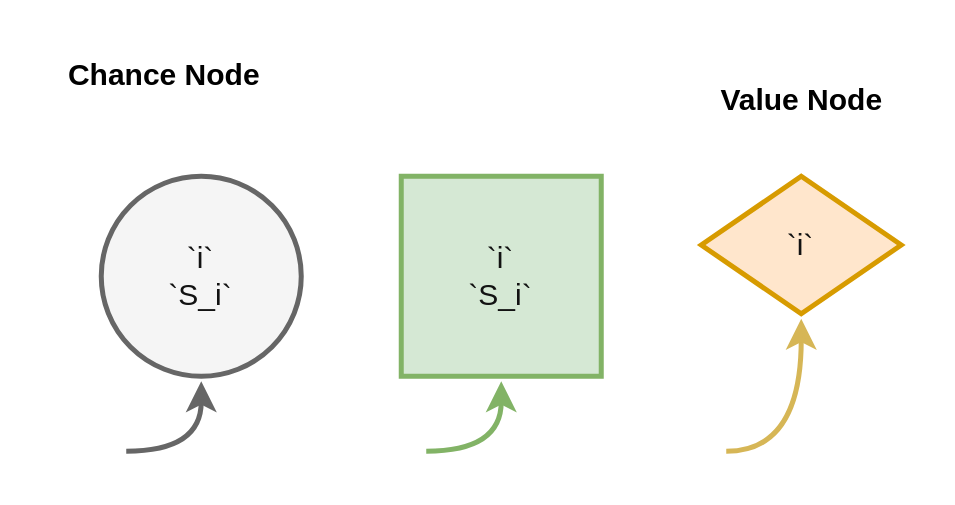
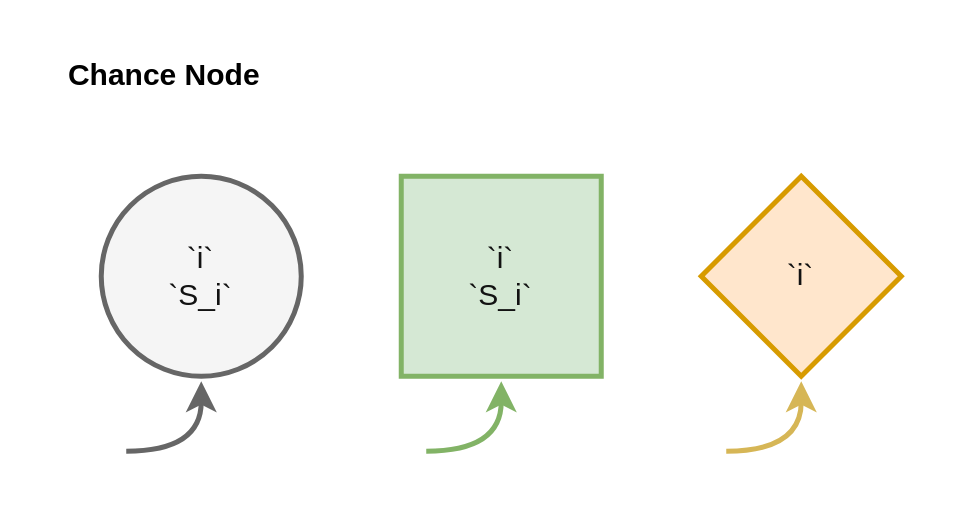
node "Value Node": removed
node "`i`": size 200x138 -> 200x200
